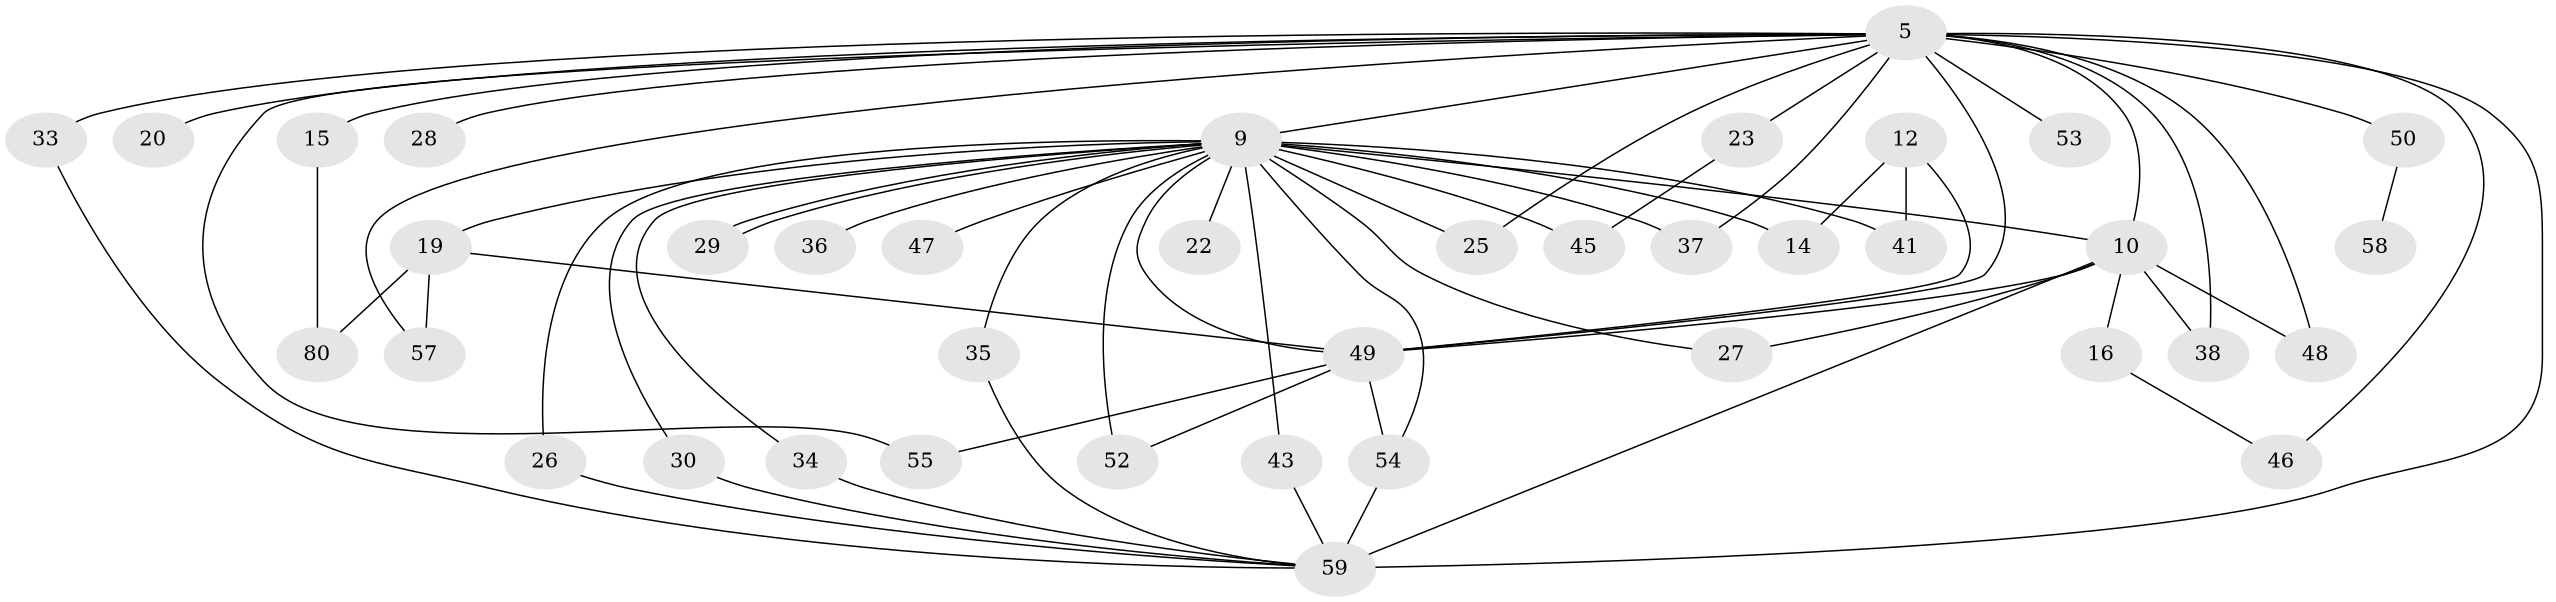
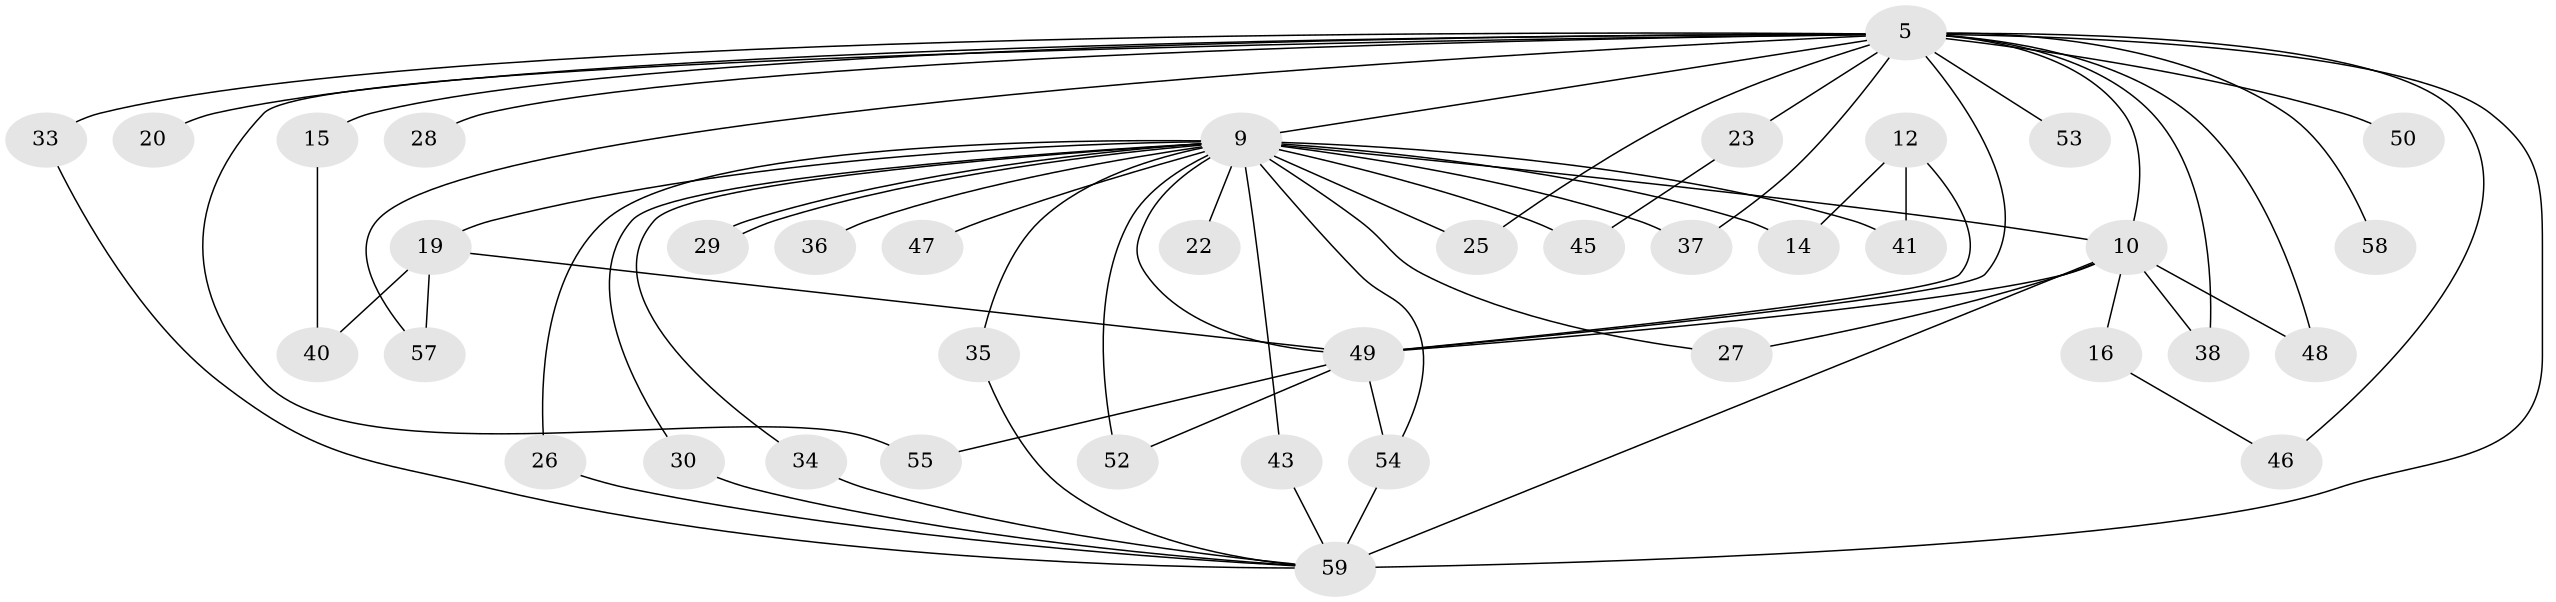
edge "50" -- "58": now "5" -- "58"
node "80": label "80" -> "40"
